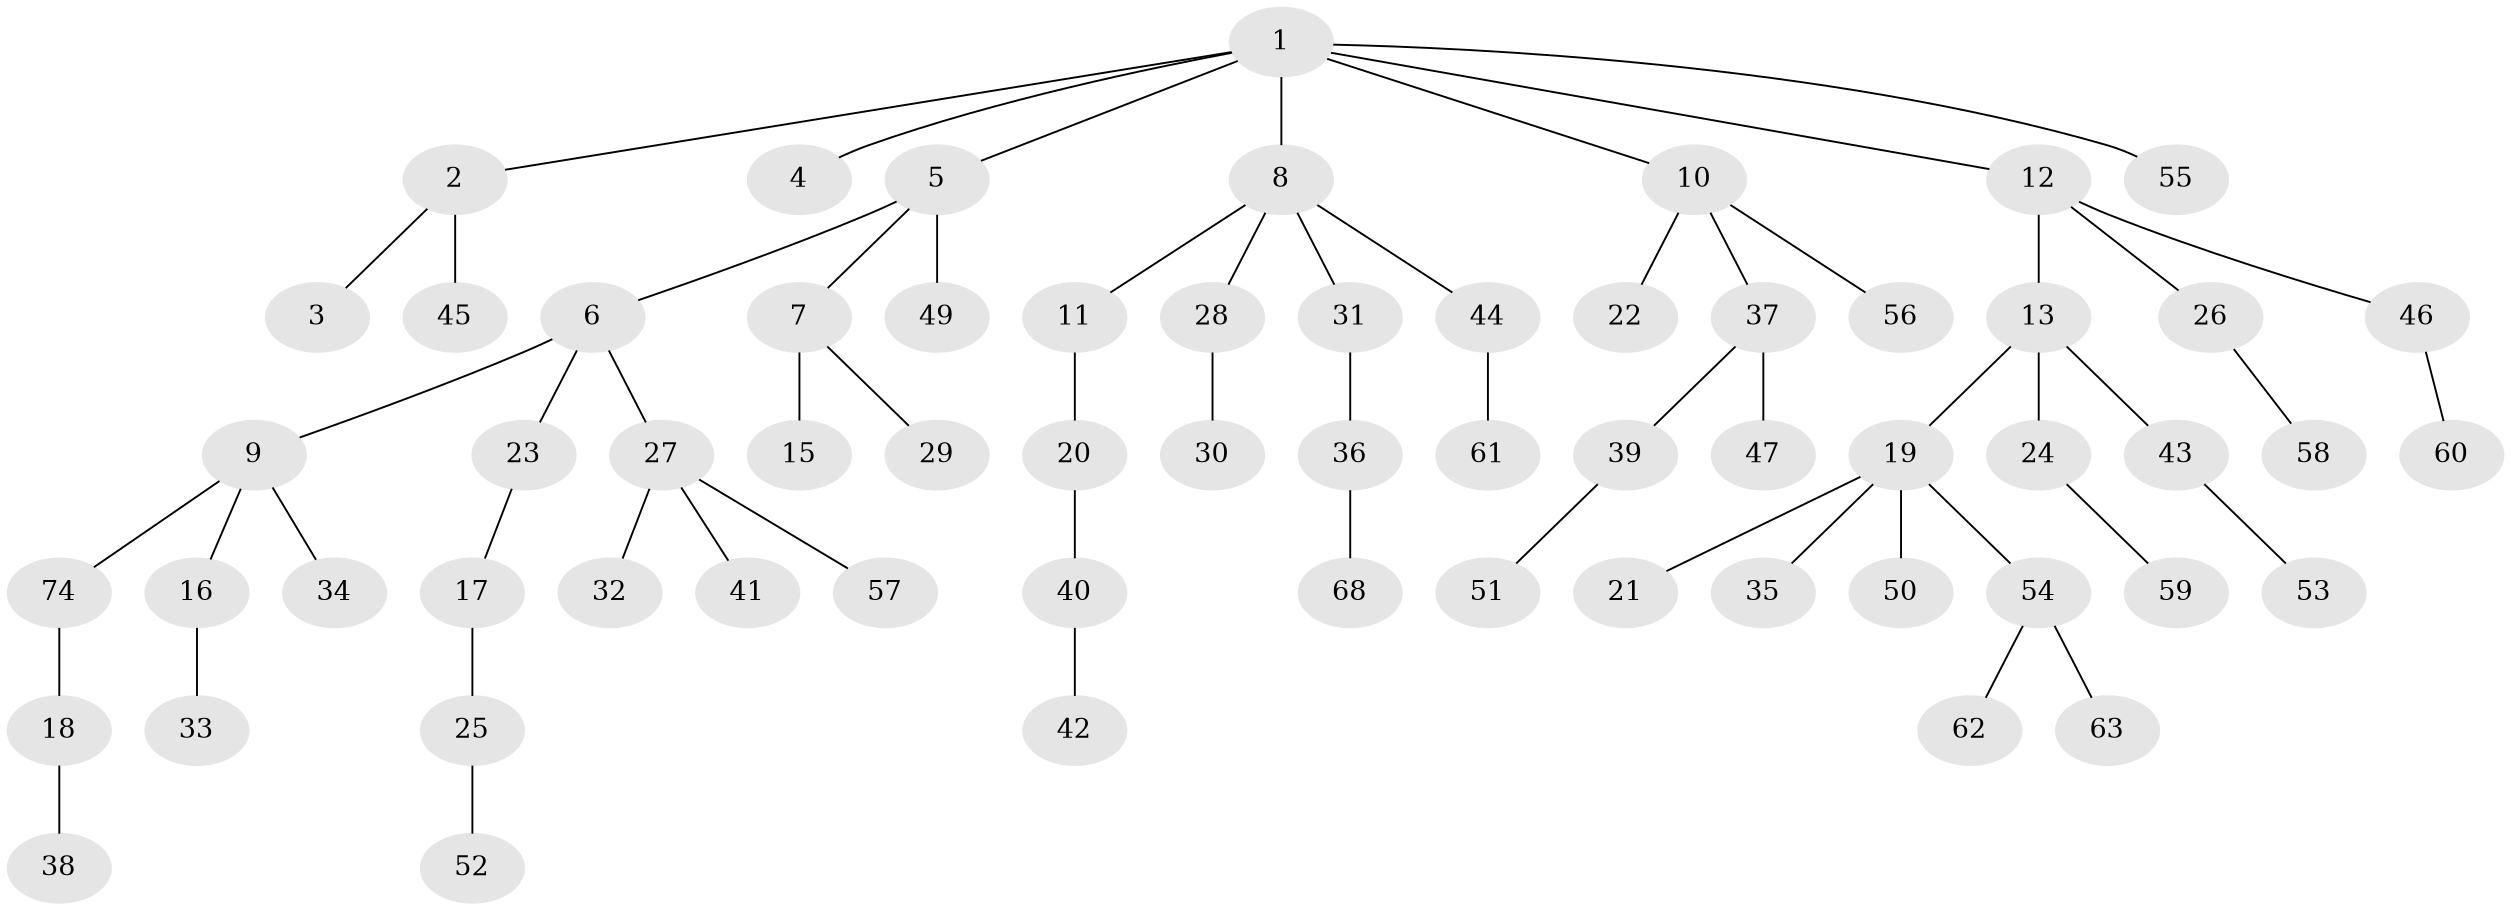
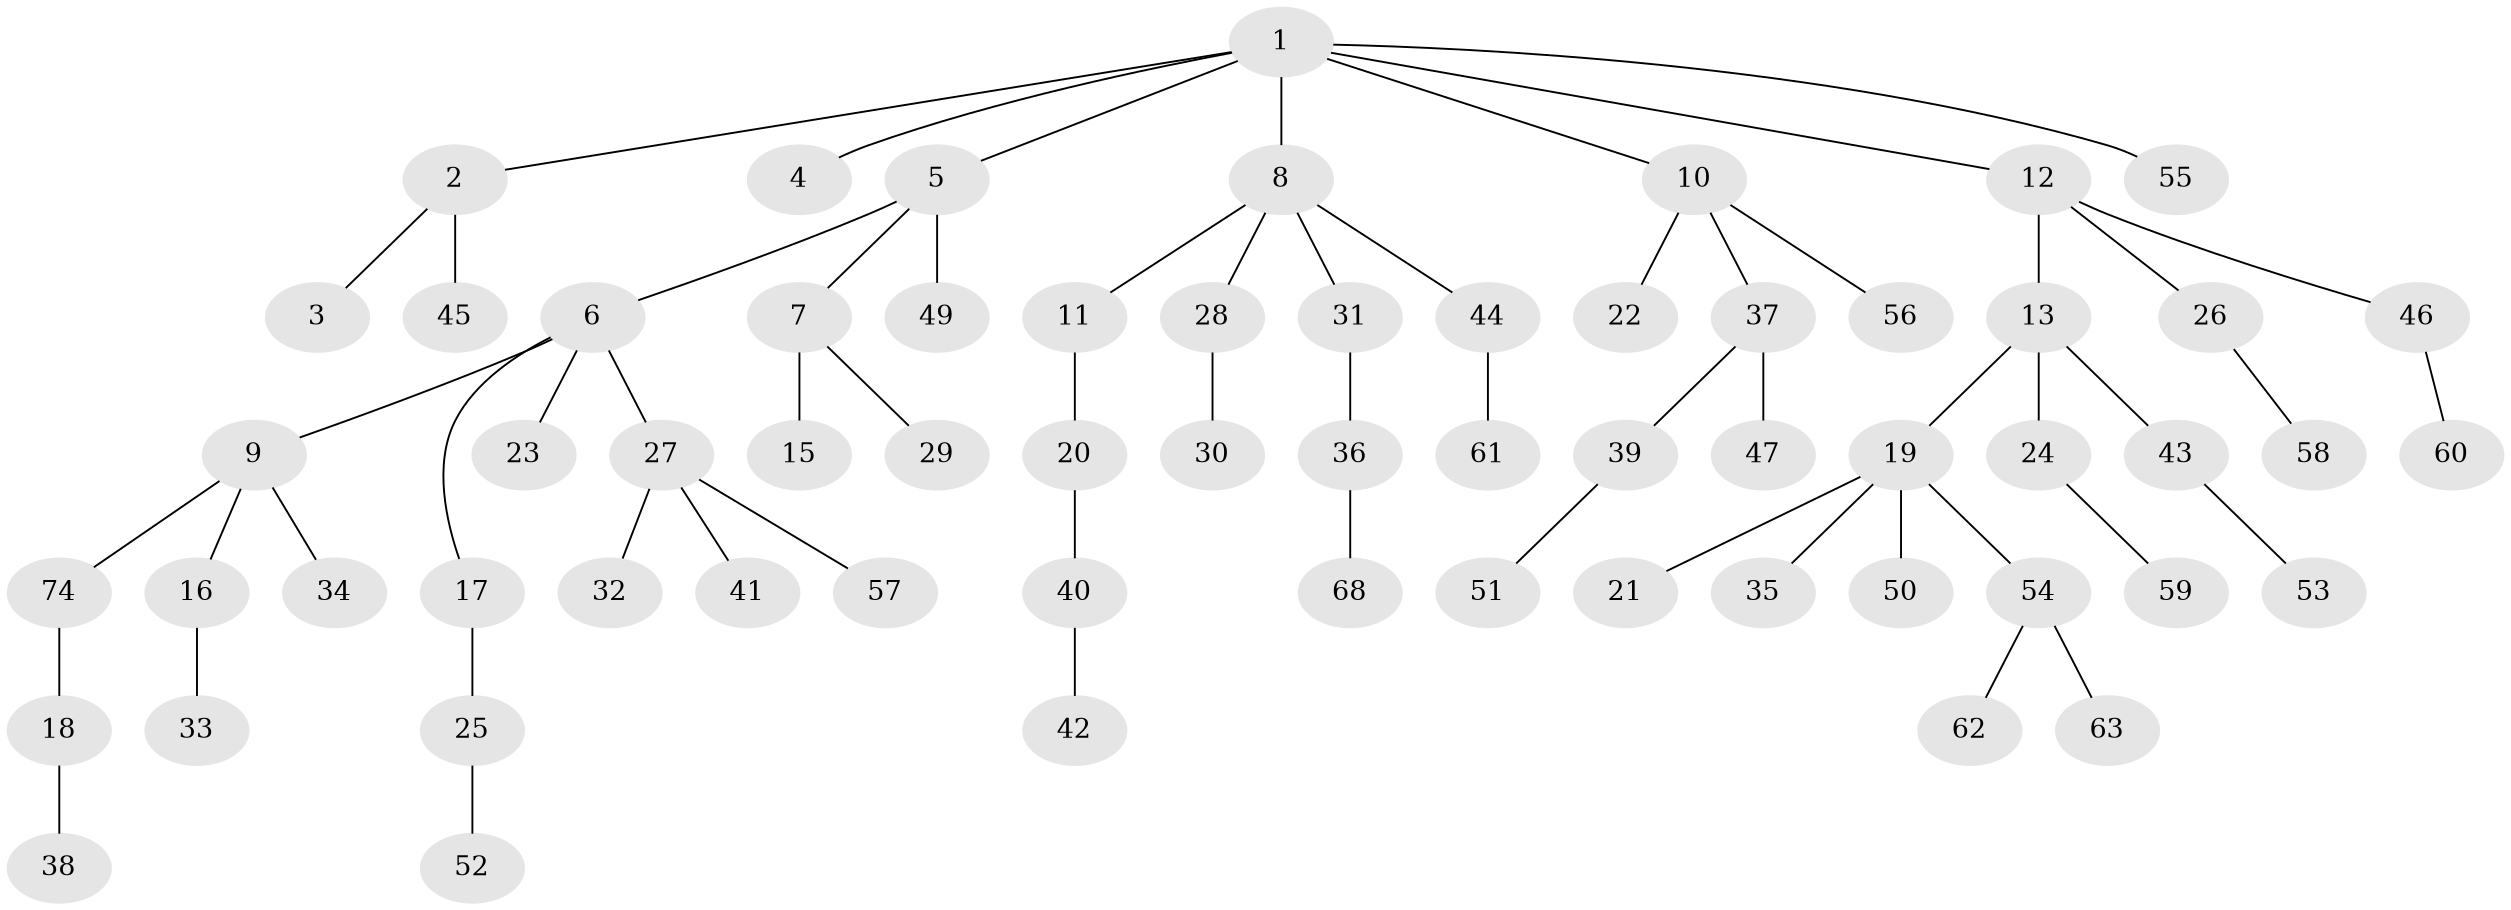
edge "23" -- "17": now "6" -- "17"
